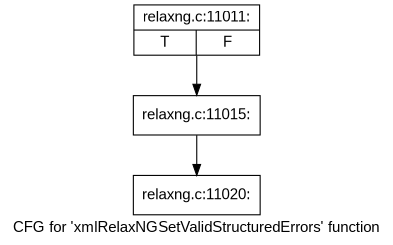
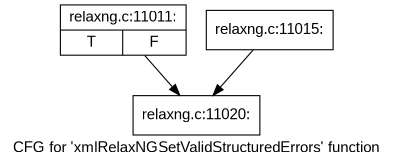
edge "relaxng.c:11011:" -> "relaxng.c:11015:": now "relaxng.c:11011:" -> "relaxng.c:11020:"
